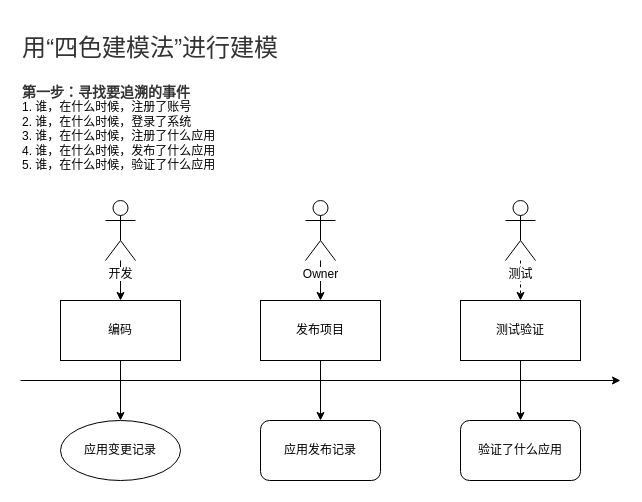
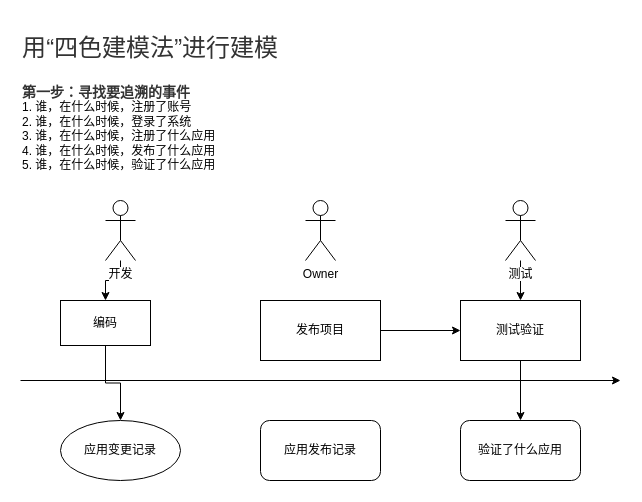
edge "测试" -> "测试验证": style dashed -> solid
edge "Owner" -> "发布项目": removed
node "编码": size 120x60 -> 90x45
edge "发布项目" -> "应用发布记录": now "发布项目" -> "测试验证"
